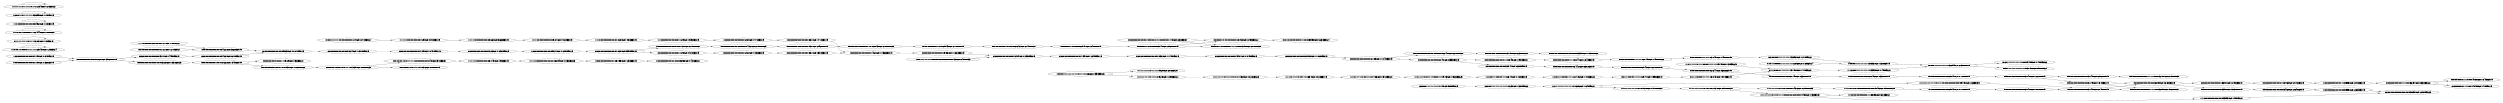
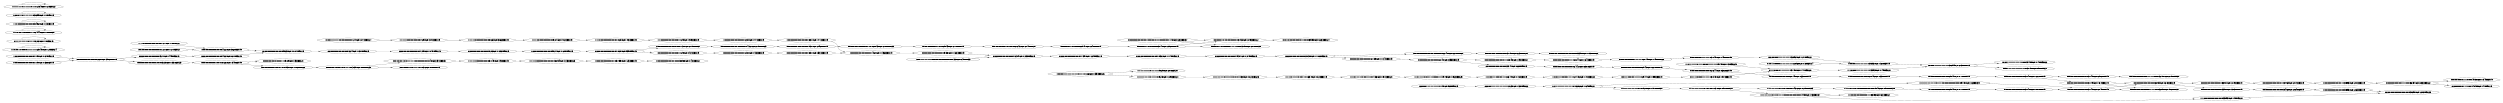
edge "0000000000000000000_21-39_COV:1104_LEN:19" -> "000000000000000000100000000_22-48_COV:221_LEN:27": now "0000000000000000000_20-38_COV:1106_LEN:19" -> "000000000000000000100000000_22-48_COV:221_LEN:27"
